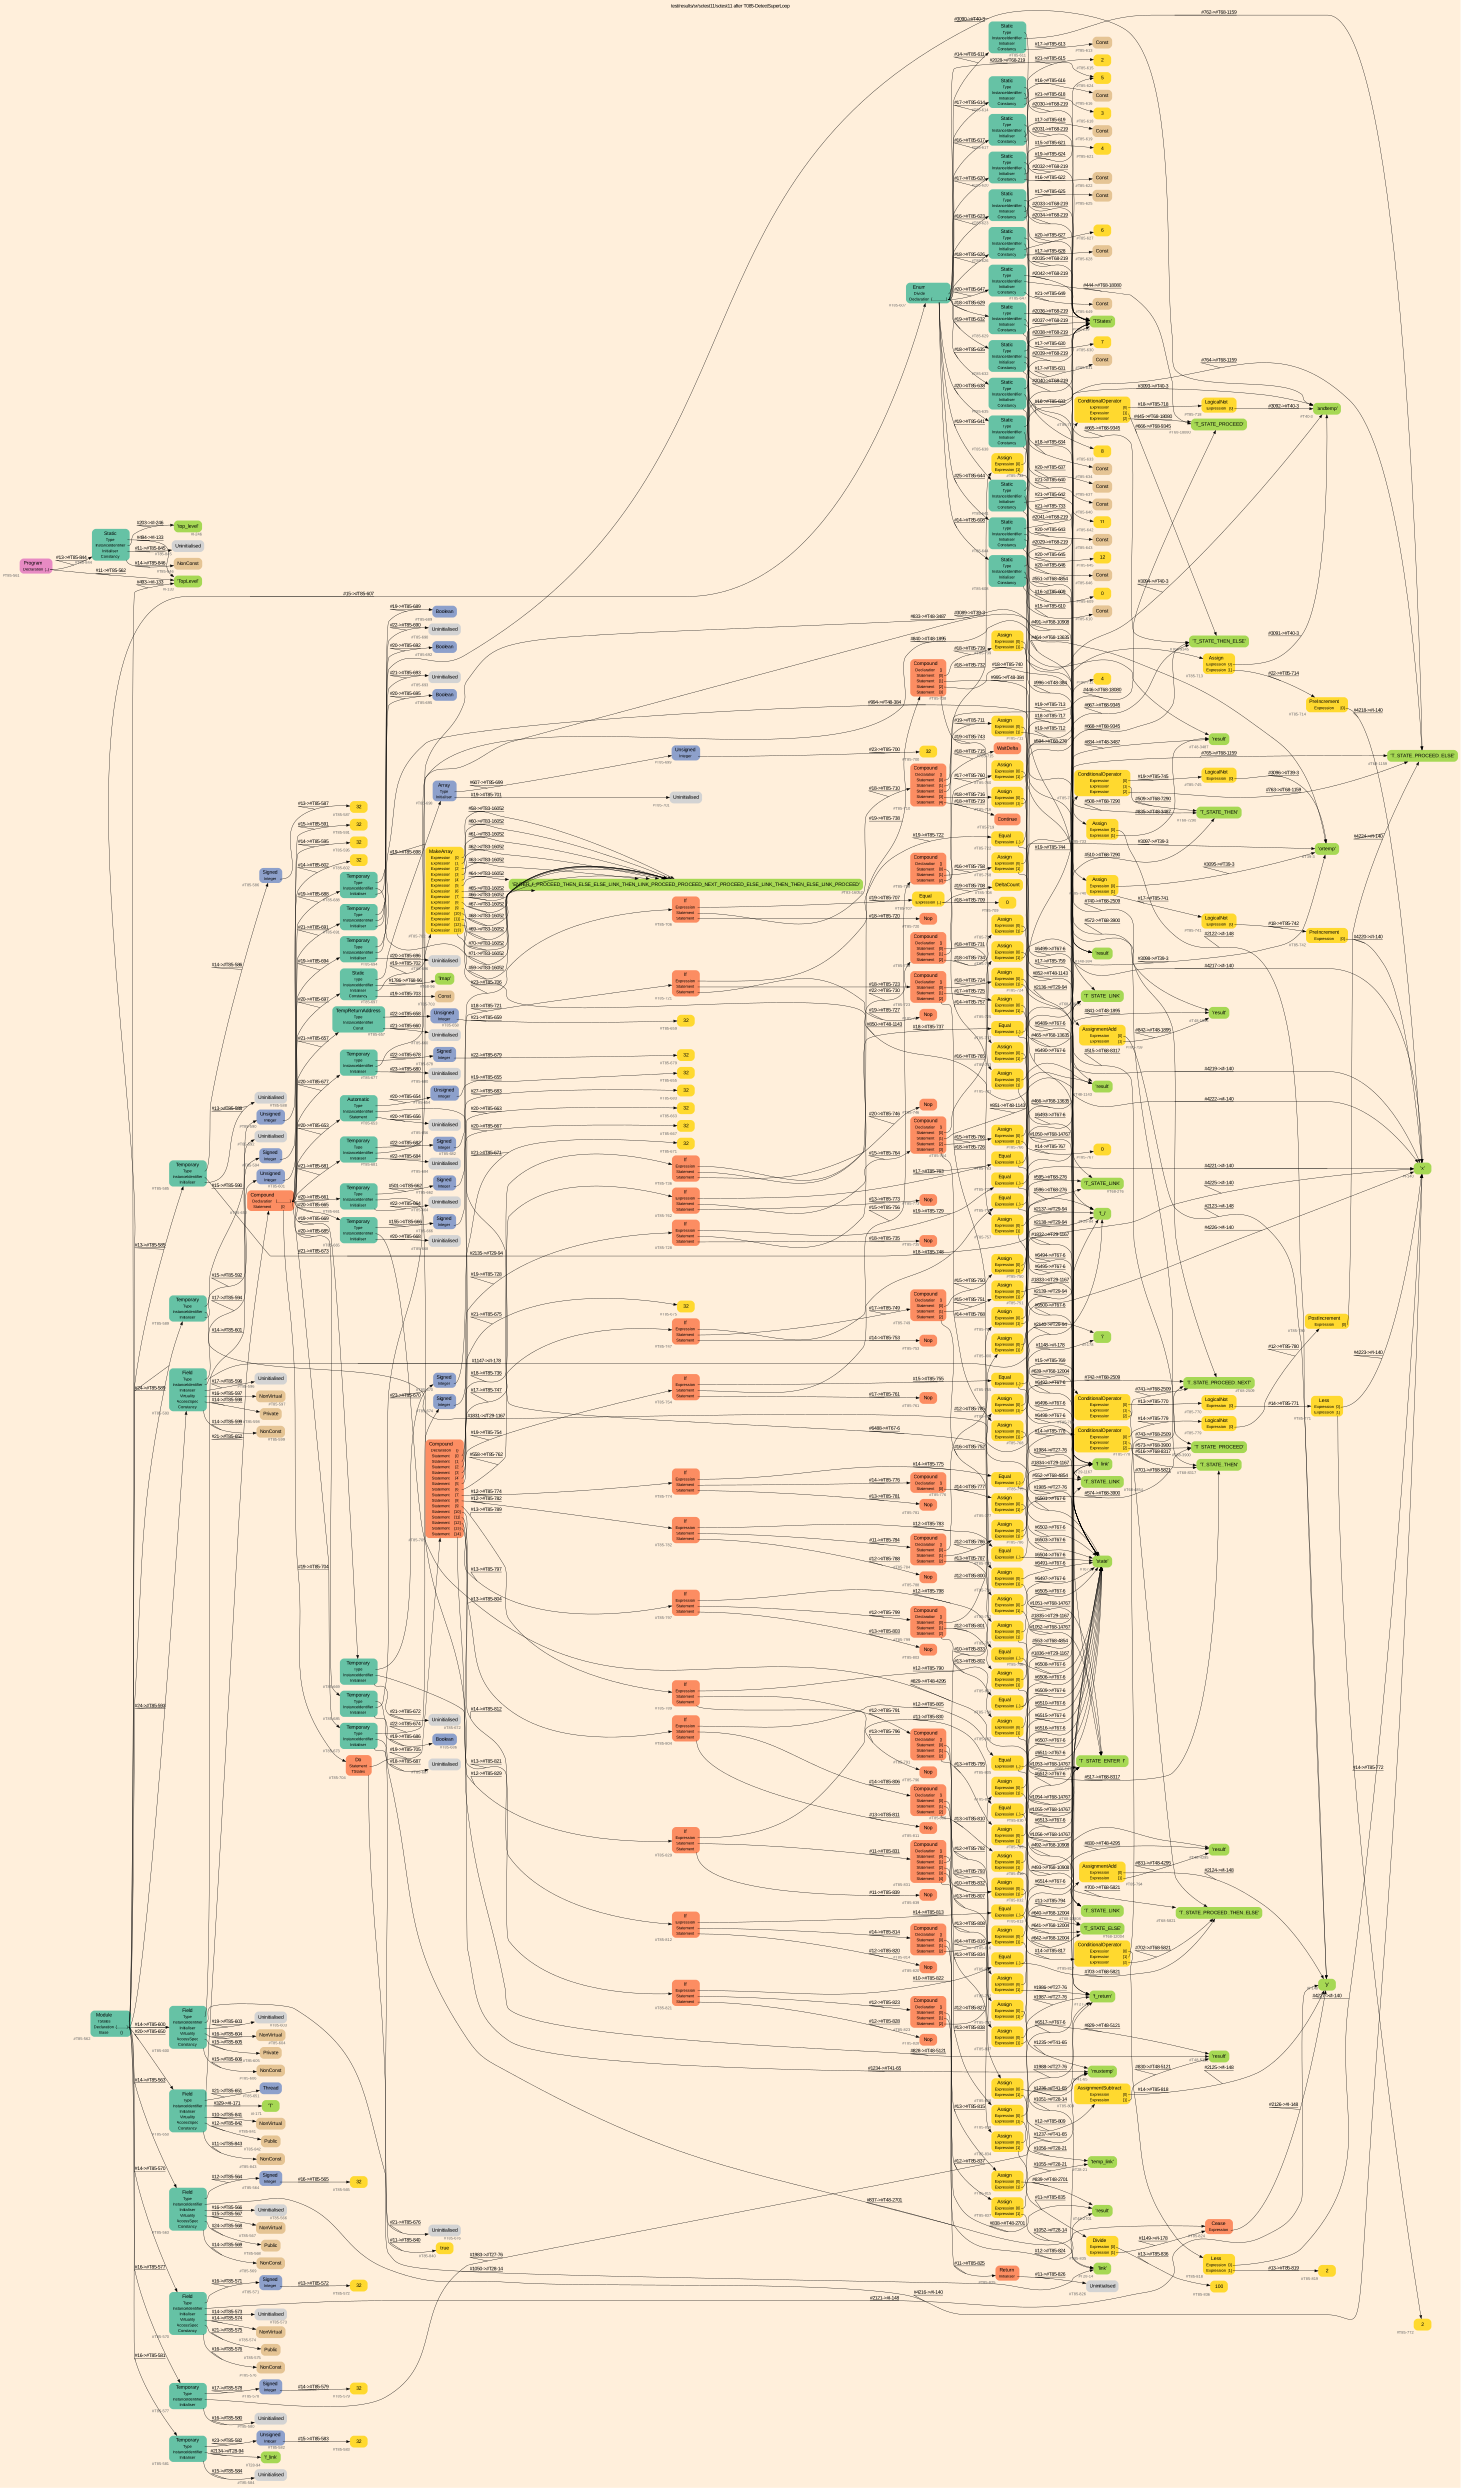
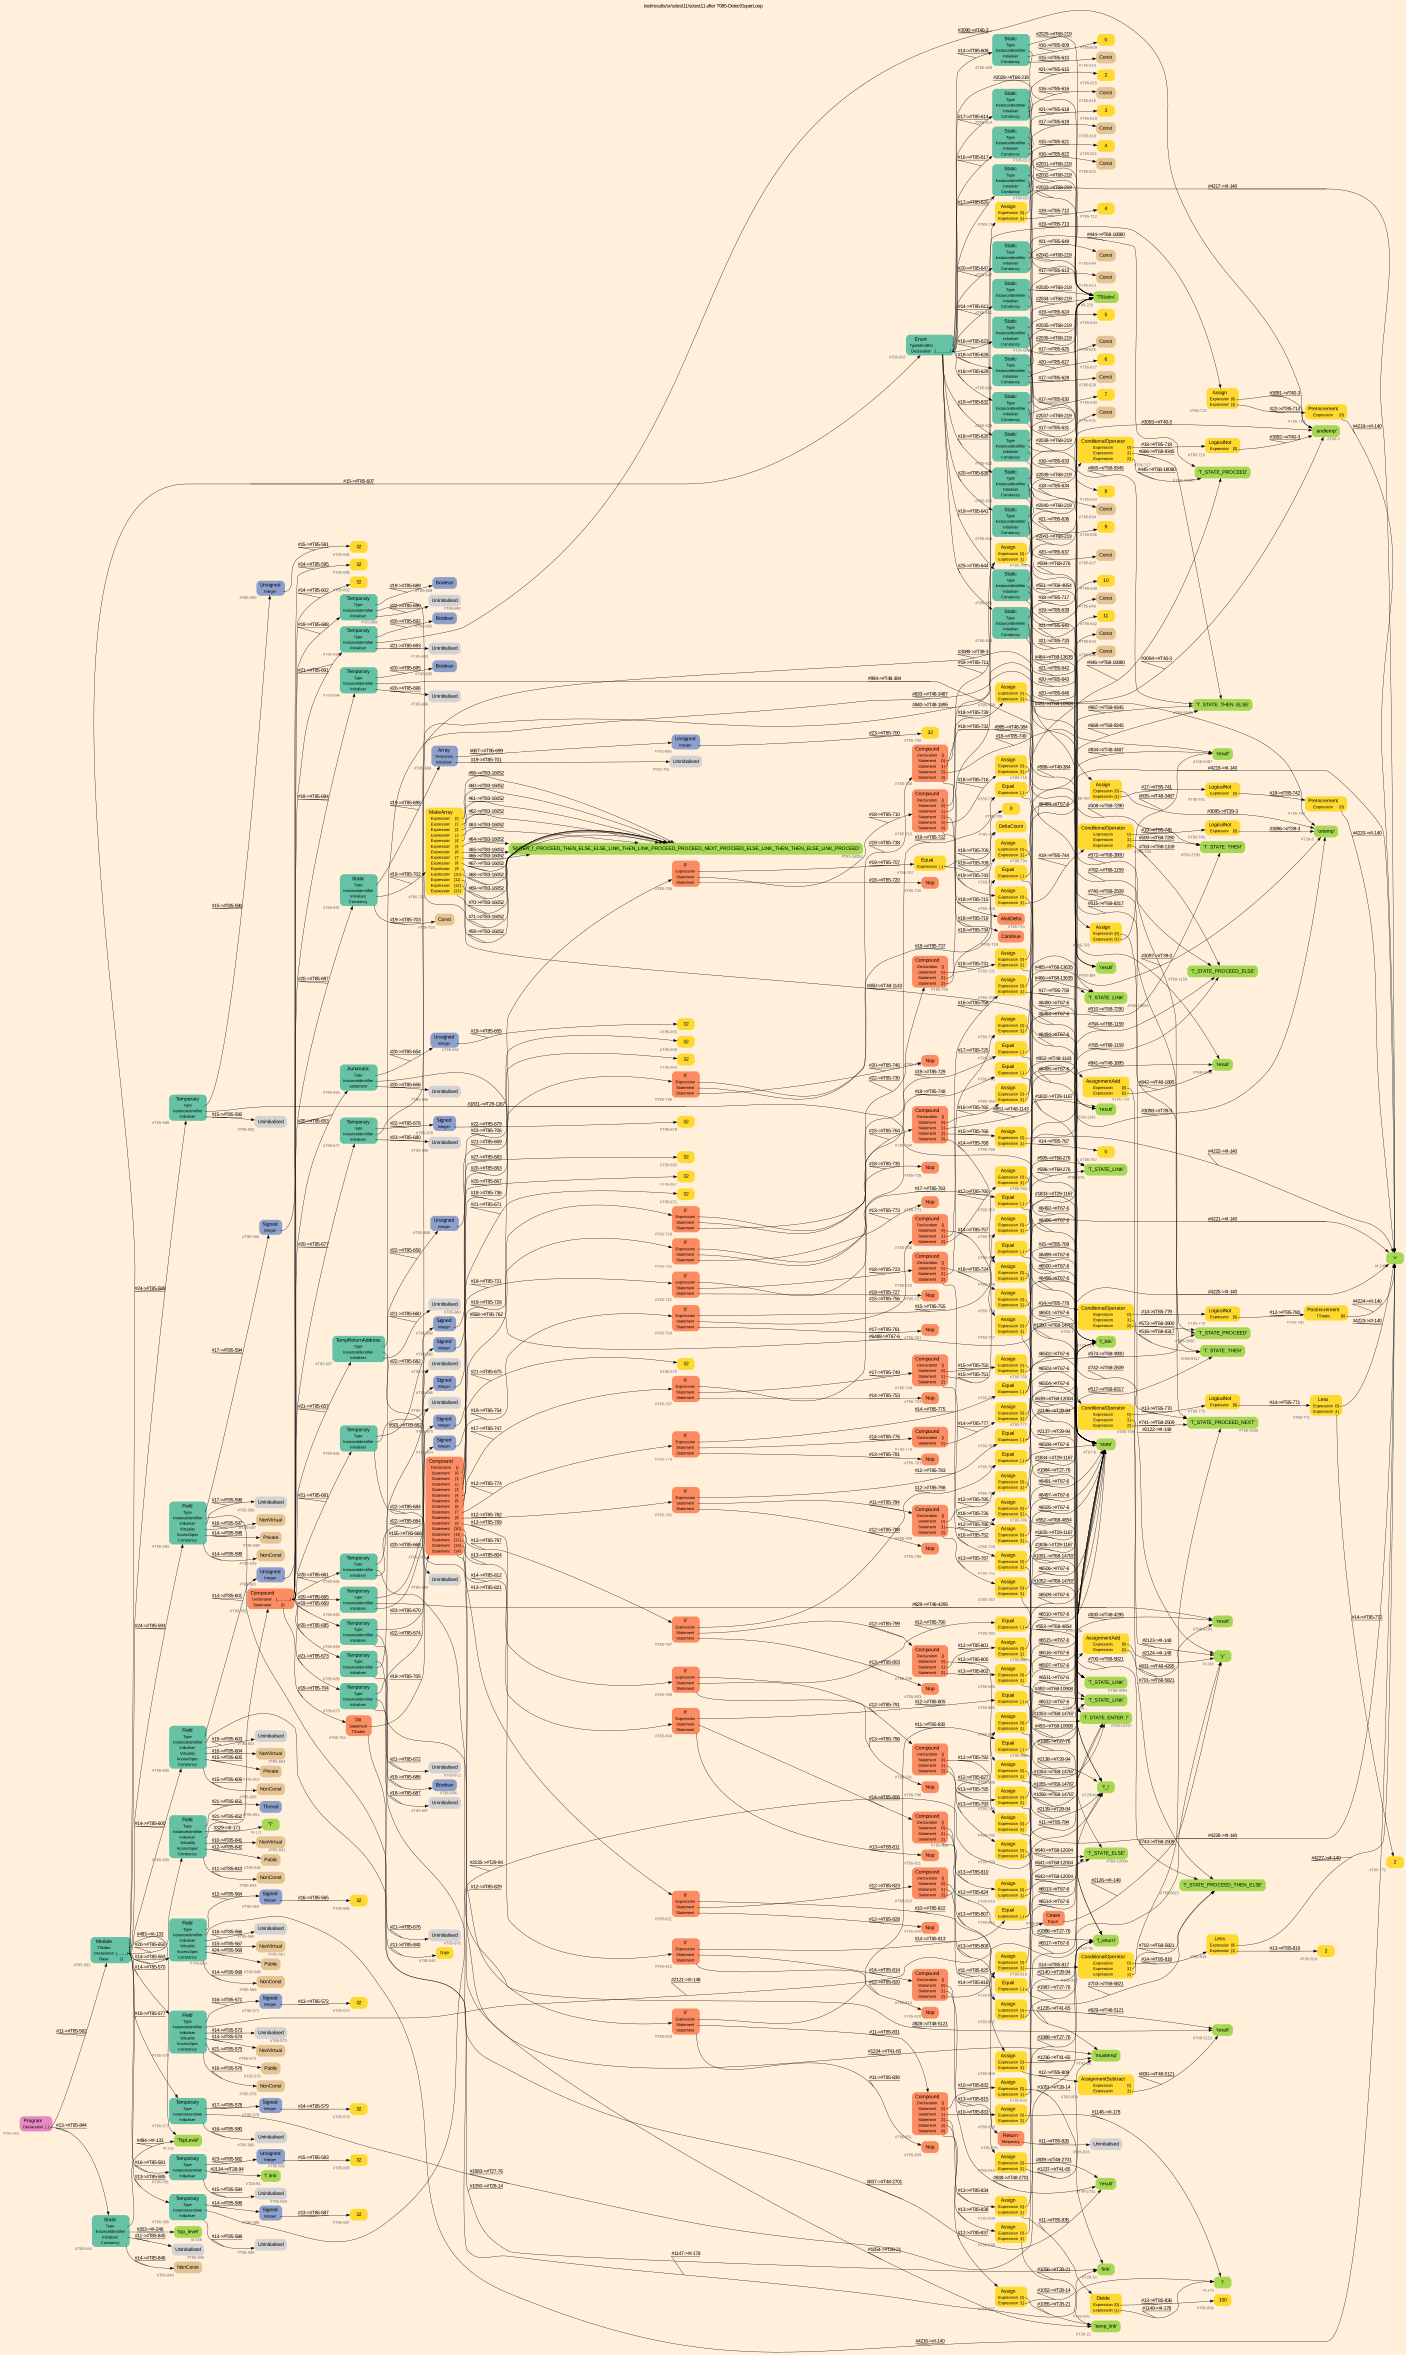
edge "Enum" -> "5": now "Enum" -> "'TStates'"
node "Enum": text "Divide" -> "TypeIdentifier"
node "9": added
node "12": removed
edge "Program" -> "'TopLevel'": now "Program" -> "Module"
node "10": added
node "Array": text "Type" -> "Temporary"
node "'lmap'": removed
node "TempReturnAddress": text "Const" -> "Initialiser"
edge "PostIncrement" -> "'T_STATE_PROCEED_ELSE'": now "PostIncrement" -> "'x'"
node "PostIncrement": text "Expression" -> "TStates"
edge "TempReturnAddress" -> "'temp_link'": added, label "#1054->#T28-21"
edge "AssignmentSubtract" -> "'y'": removed, label "#2125->#I-148"
node "Cease": text "Expression" -> "Equal"
edge "Divide" -> "Cease": now "Divide" -> "'i'"
node "Return": text "Initialiser" -> "Temporary"
